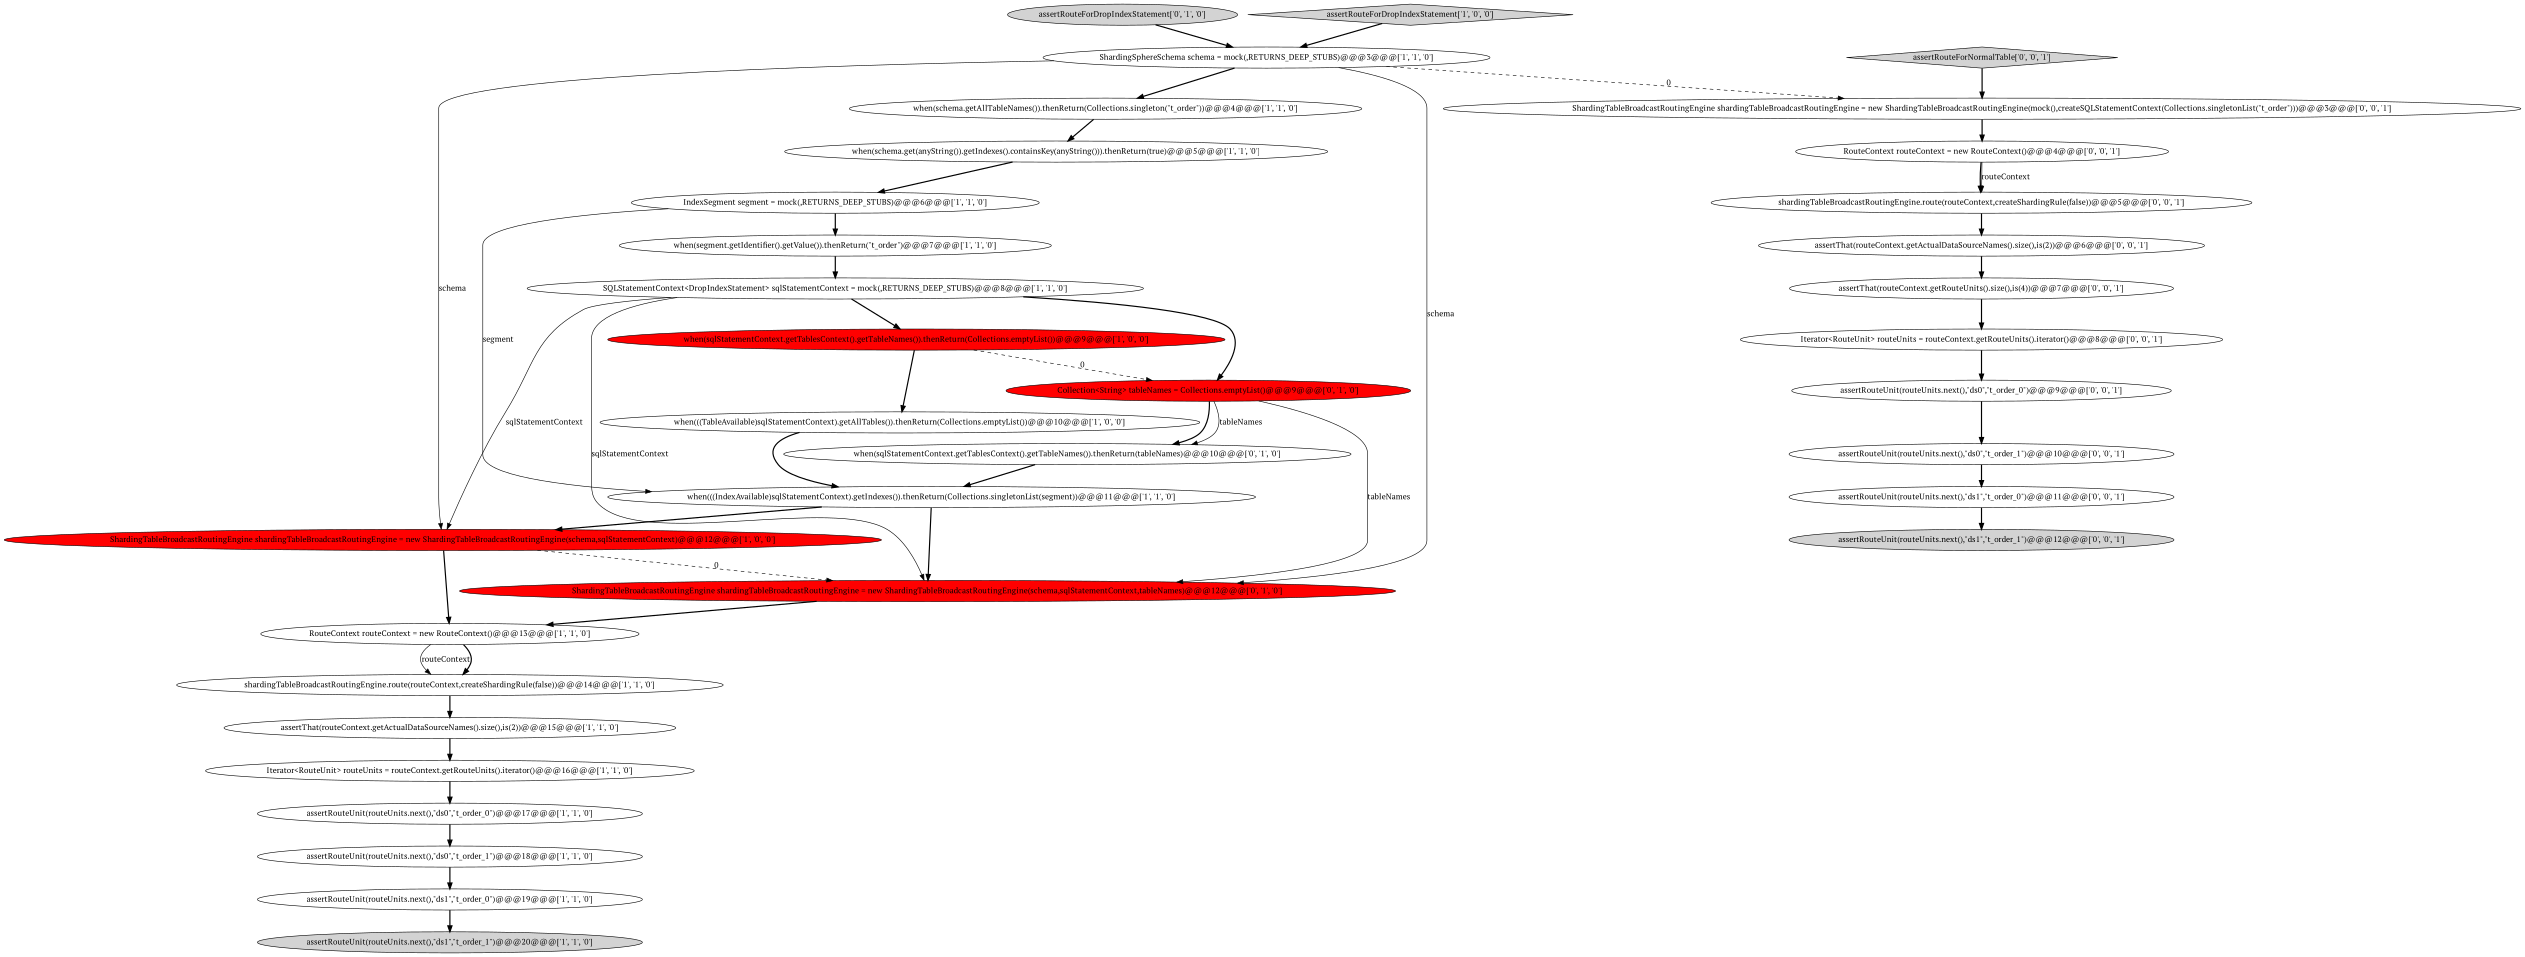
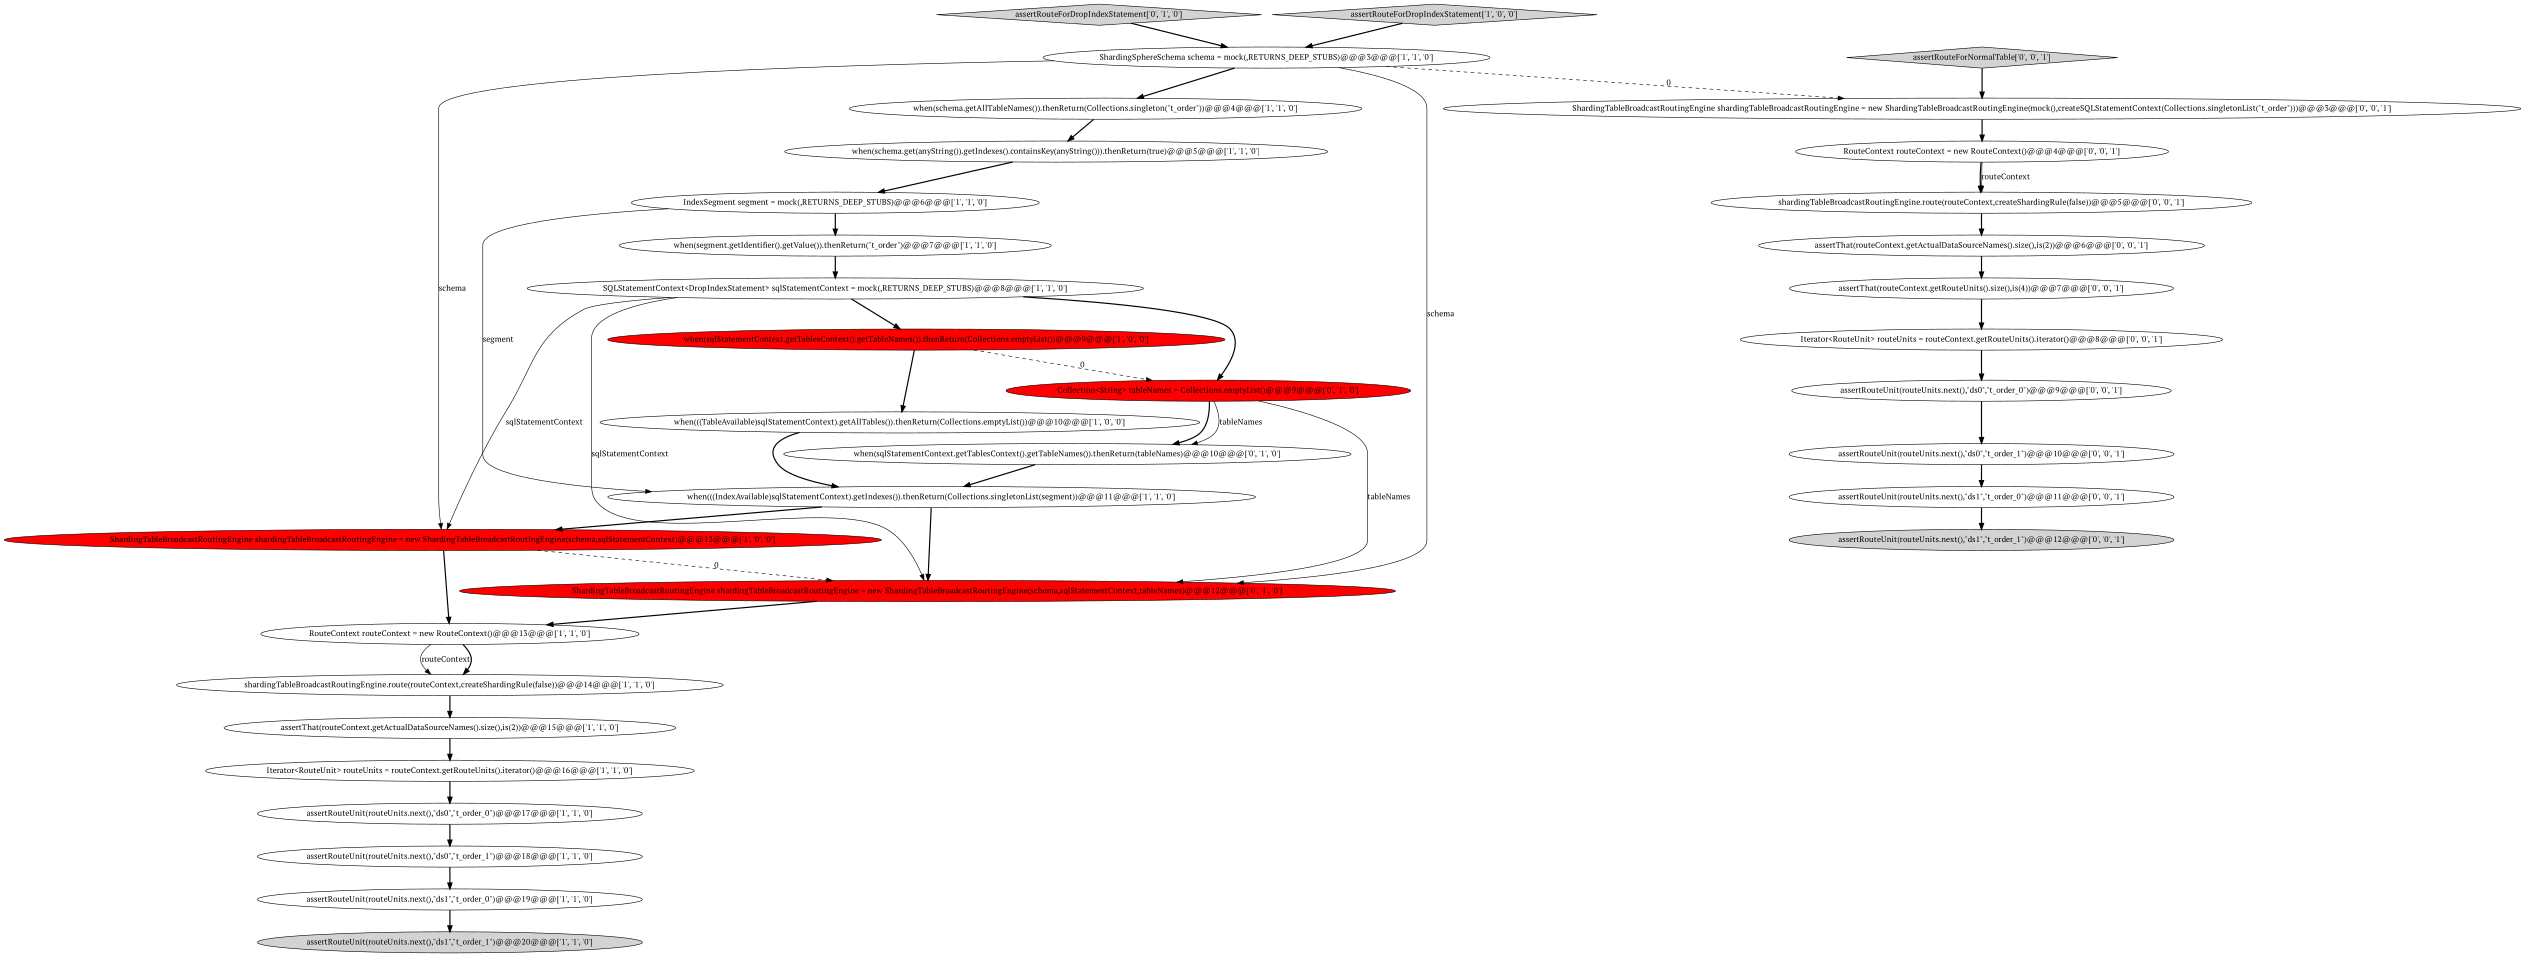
node "assertRouteForDropIndexStatement['0', '1', '0']": shape ellipse -> diamond
